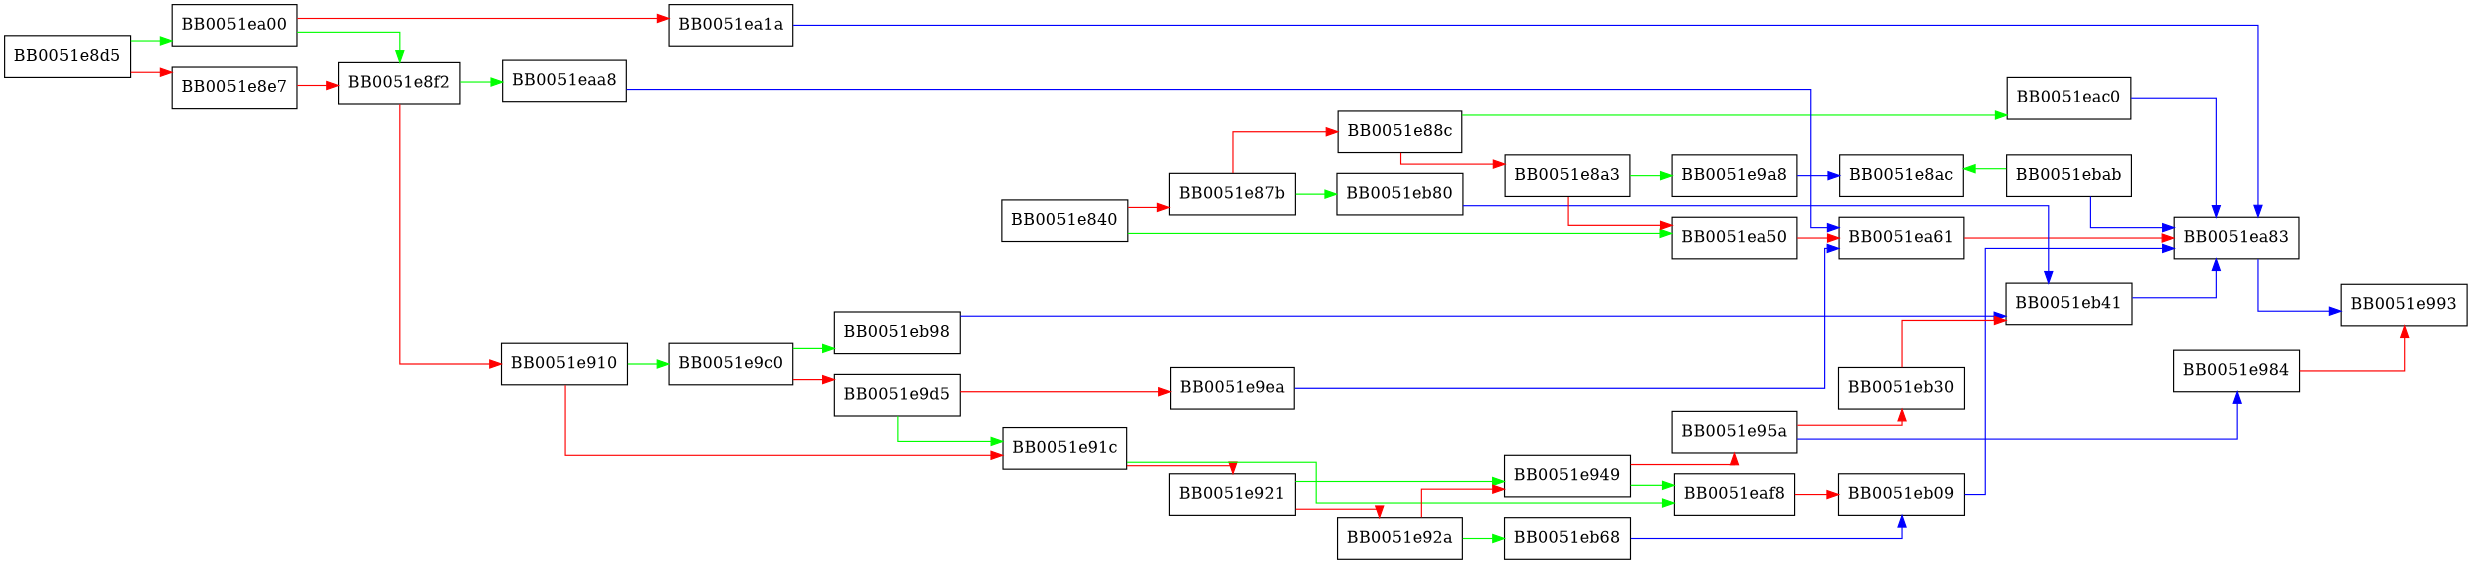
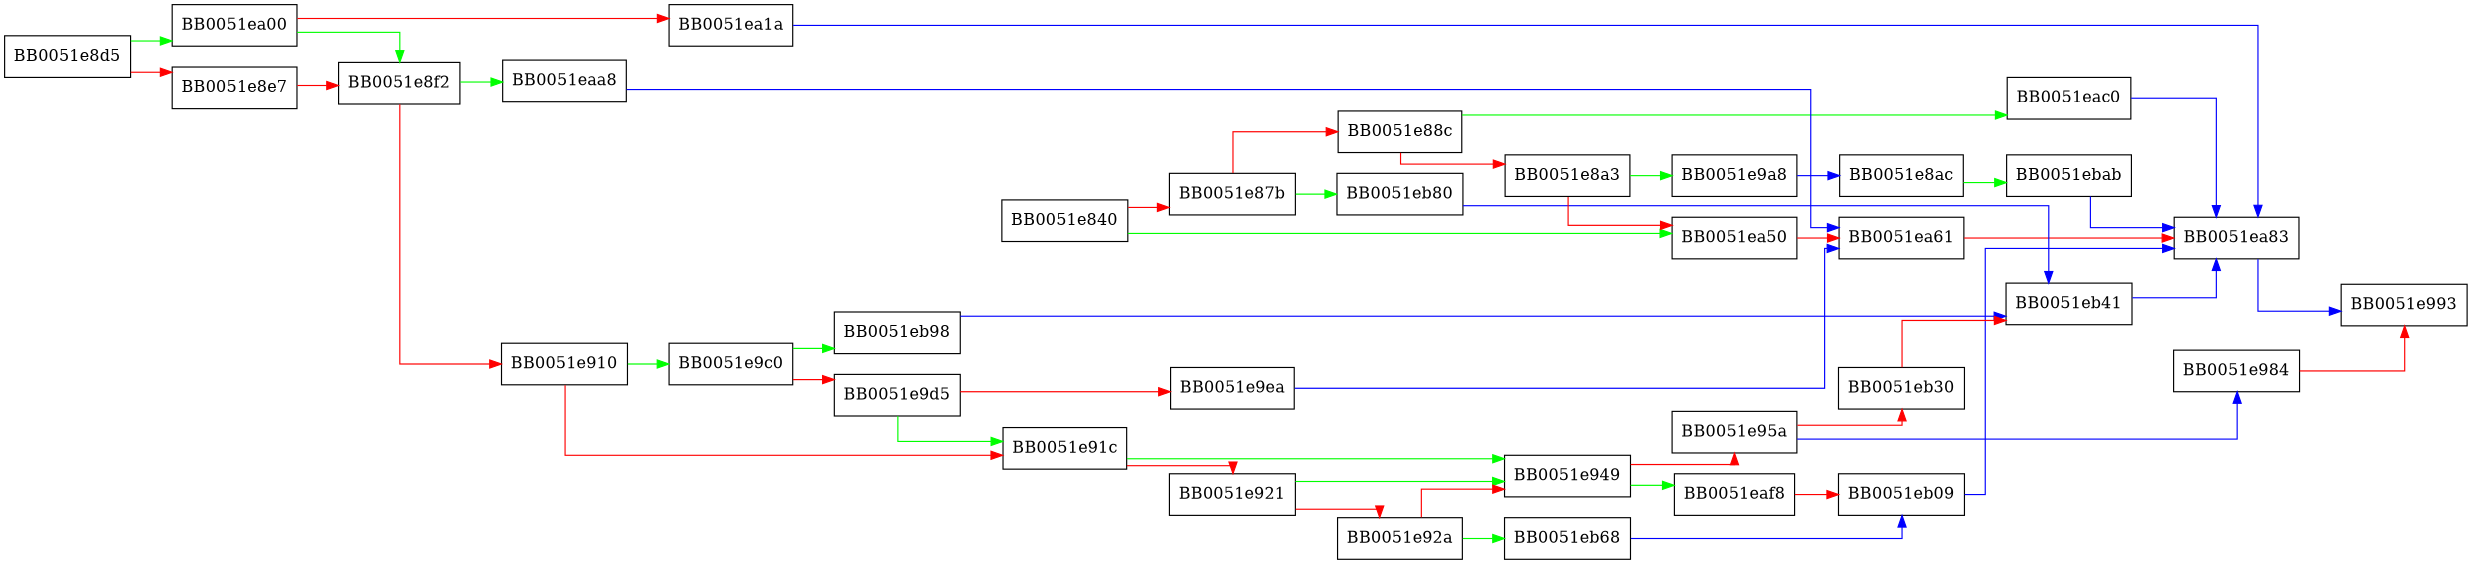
edge "BB0051ebab" -> "BB0051e8ac": reversed
edge "BB0051e91c" -> "BB0051eaf8": now "BB0051e91c" -> "BB0051e949"
